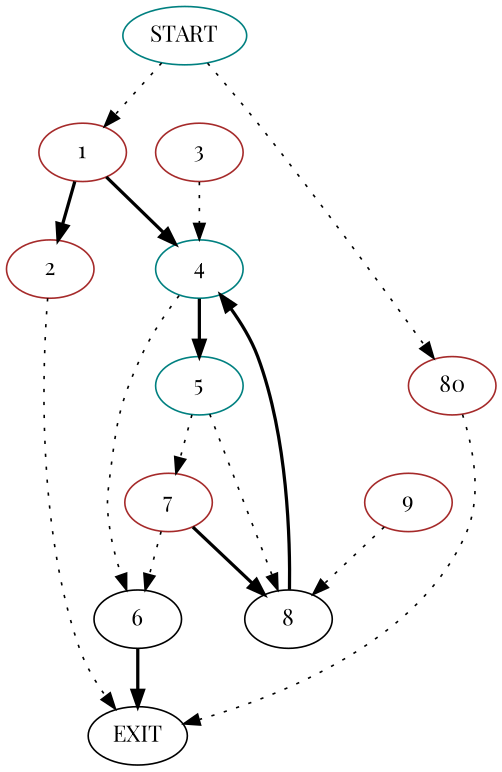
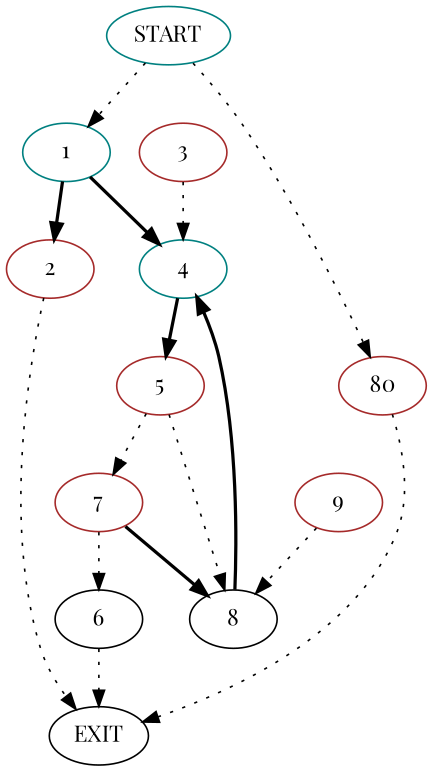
node "1": color brown -> teal
node "5": color teal -> brown
edge "4" -> "6": removed
edge "6" -> "EXIT": style bold -> dotted
